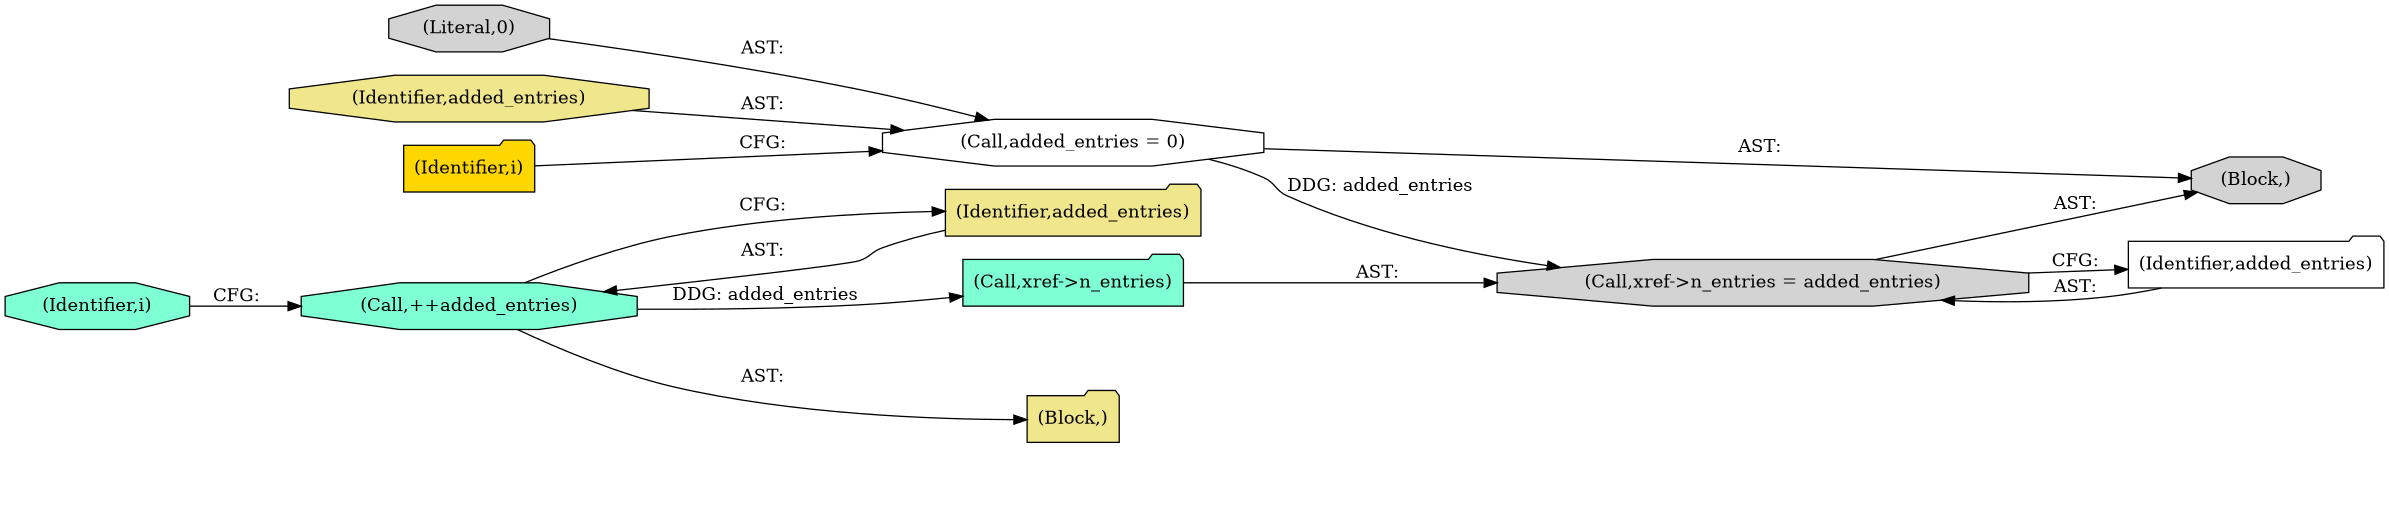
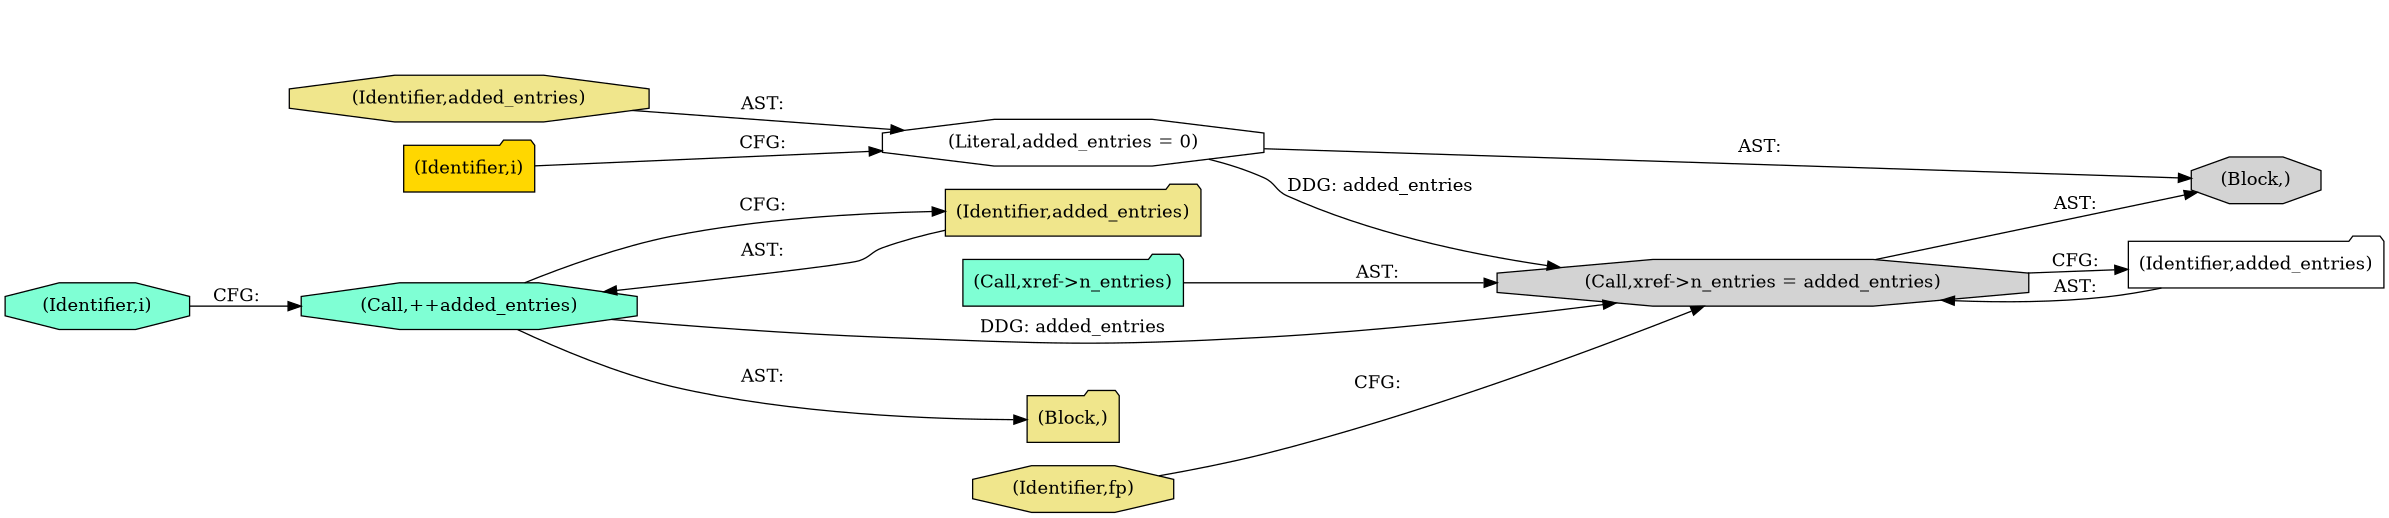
node "(Literal,0)": removed
node "(Call,added_entries = 0)": label "(Call,added_entries = 0)" -> "(Literal,added_entries = 0)"
edge "(Call,++added_entries)" -> "(Call,xref->n_entries)": now "(Call,++added_entries)" -> "(Call,xref->n_entries = added_entries)"
node "(Identifier,fp)": added
